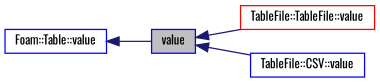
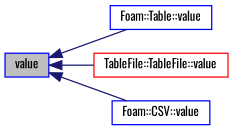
edge "value" -> "Foam::Table::value": reversed
node "TableFile::CSV::value": label "TableFile::CSV::value" -> "Foam::CSV::value"
